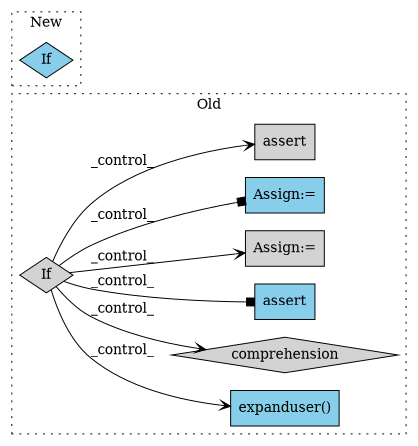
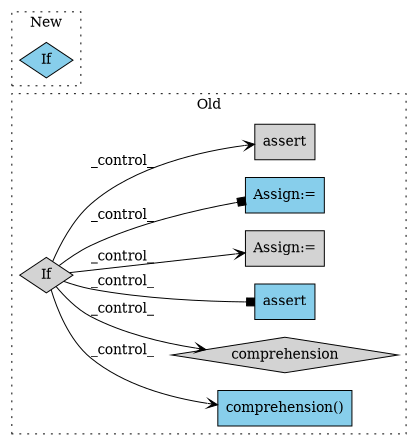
node "expanduser()": label "expanduser()" -> "comprehension()"
